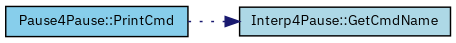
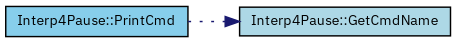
node "Pause4Pause::PrintCmd": label "Pause4Pause::PrintCmd" -> "Interp4Pause::PrintCmd"
